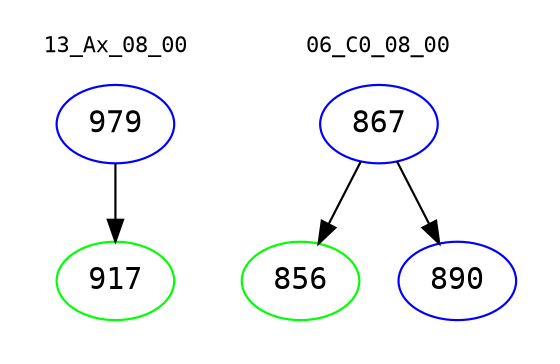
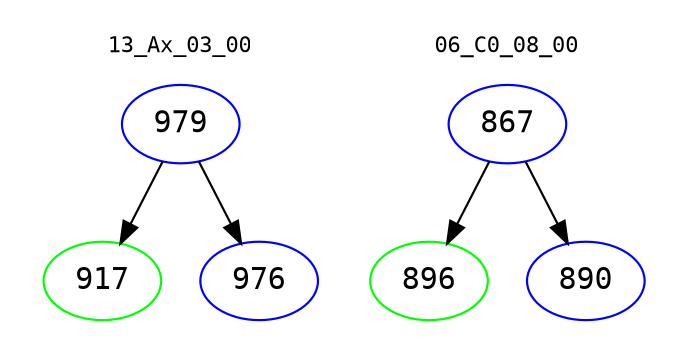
cluster "13_Ax_08_00": label "13_Ax_08_00" -> "13_Ax_03_00"
node "976": added
node "856": label "856" -> "896"
